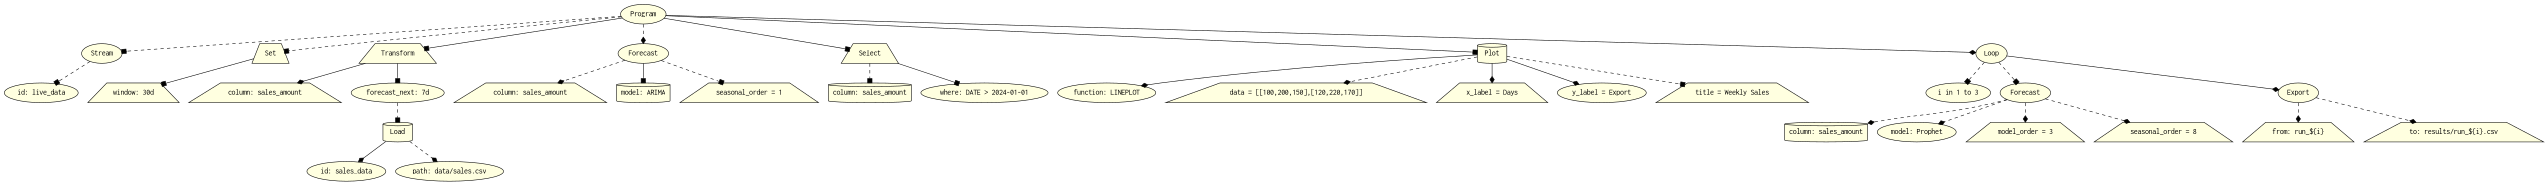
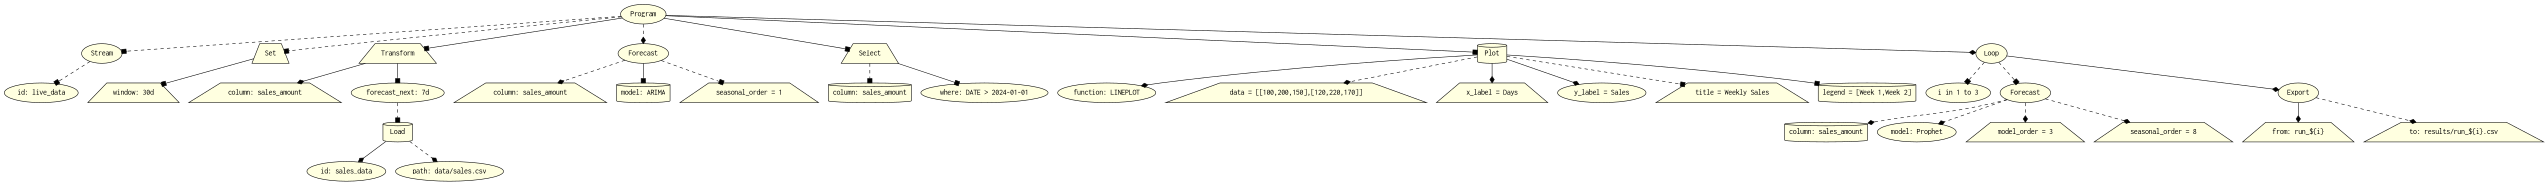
node "y_label = Export": label "y_label = Export" -> "y_label = Sales"
node "legend = [Week 1,Week 2]": added
edge "Export" -> "from: run_${i}": style dashed -> solid
